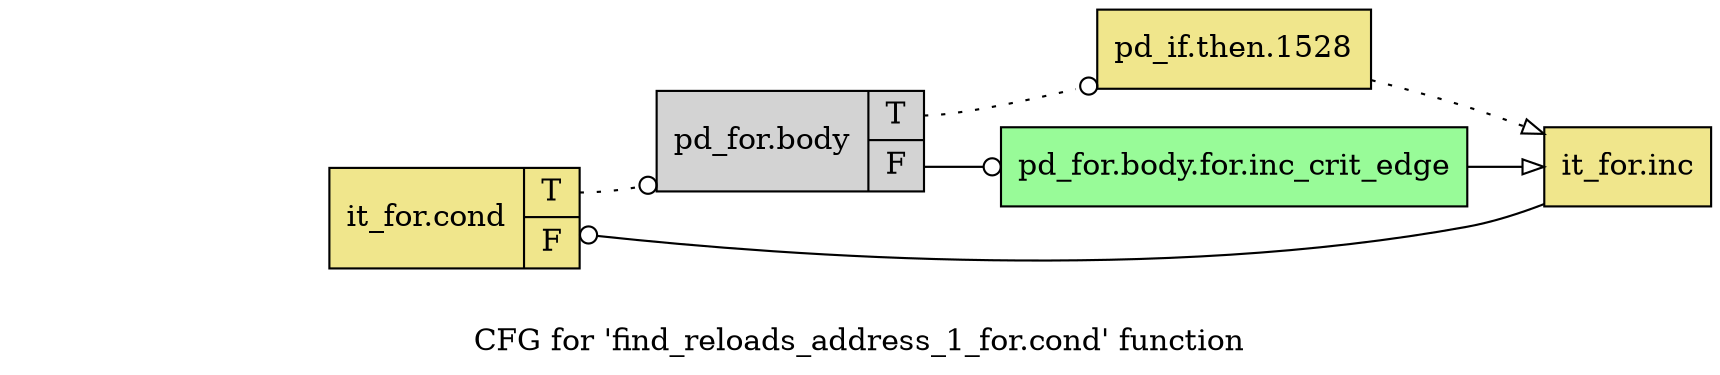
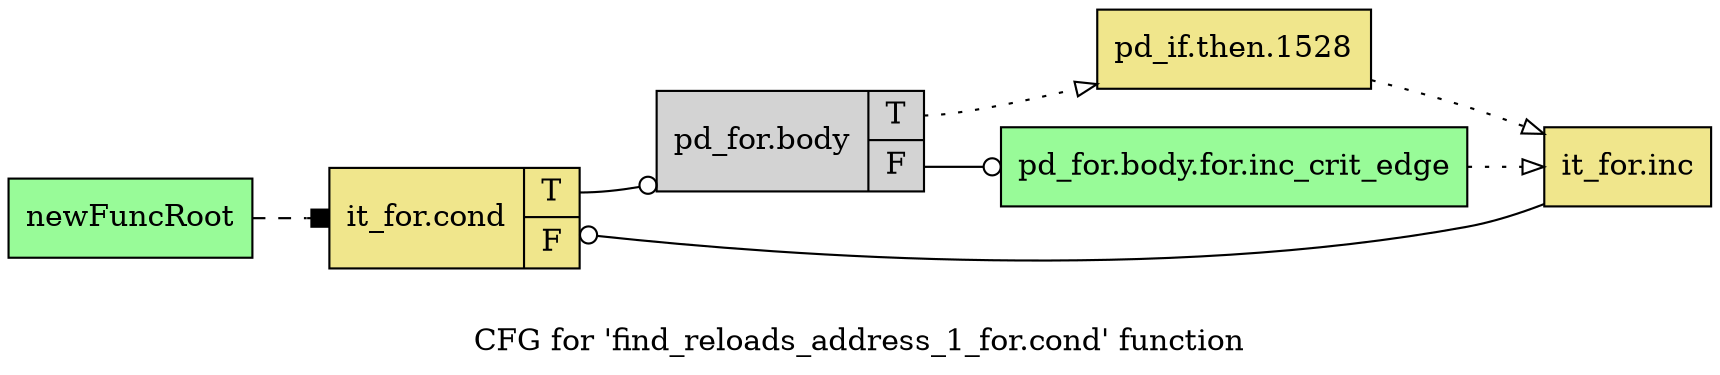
edge "pd_for.body" -> "pd_if.then.1528": arrowhead odot -> onormal
edge "pd_for.body.for.inc_crit_edge" -> "it_for.inc": style solid -> dotted
edge "it_for.cond" -> "pd_for.body": style dotted -> solid
node "newFuncRoot": added
